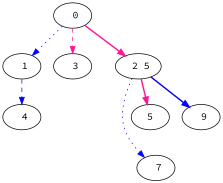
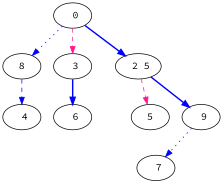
edge "0" -> "2 5": color deeppink -> blue
node "1": label "1" -> "8"
edge "2 5" -> "5": style bold -> dashed
node "6": added
edge "2 5" -> "7": now "9" -> "7"
